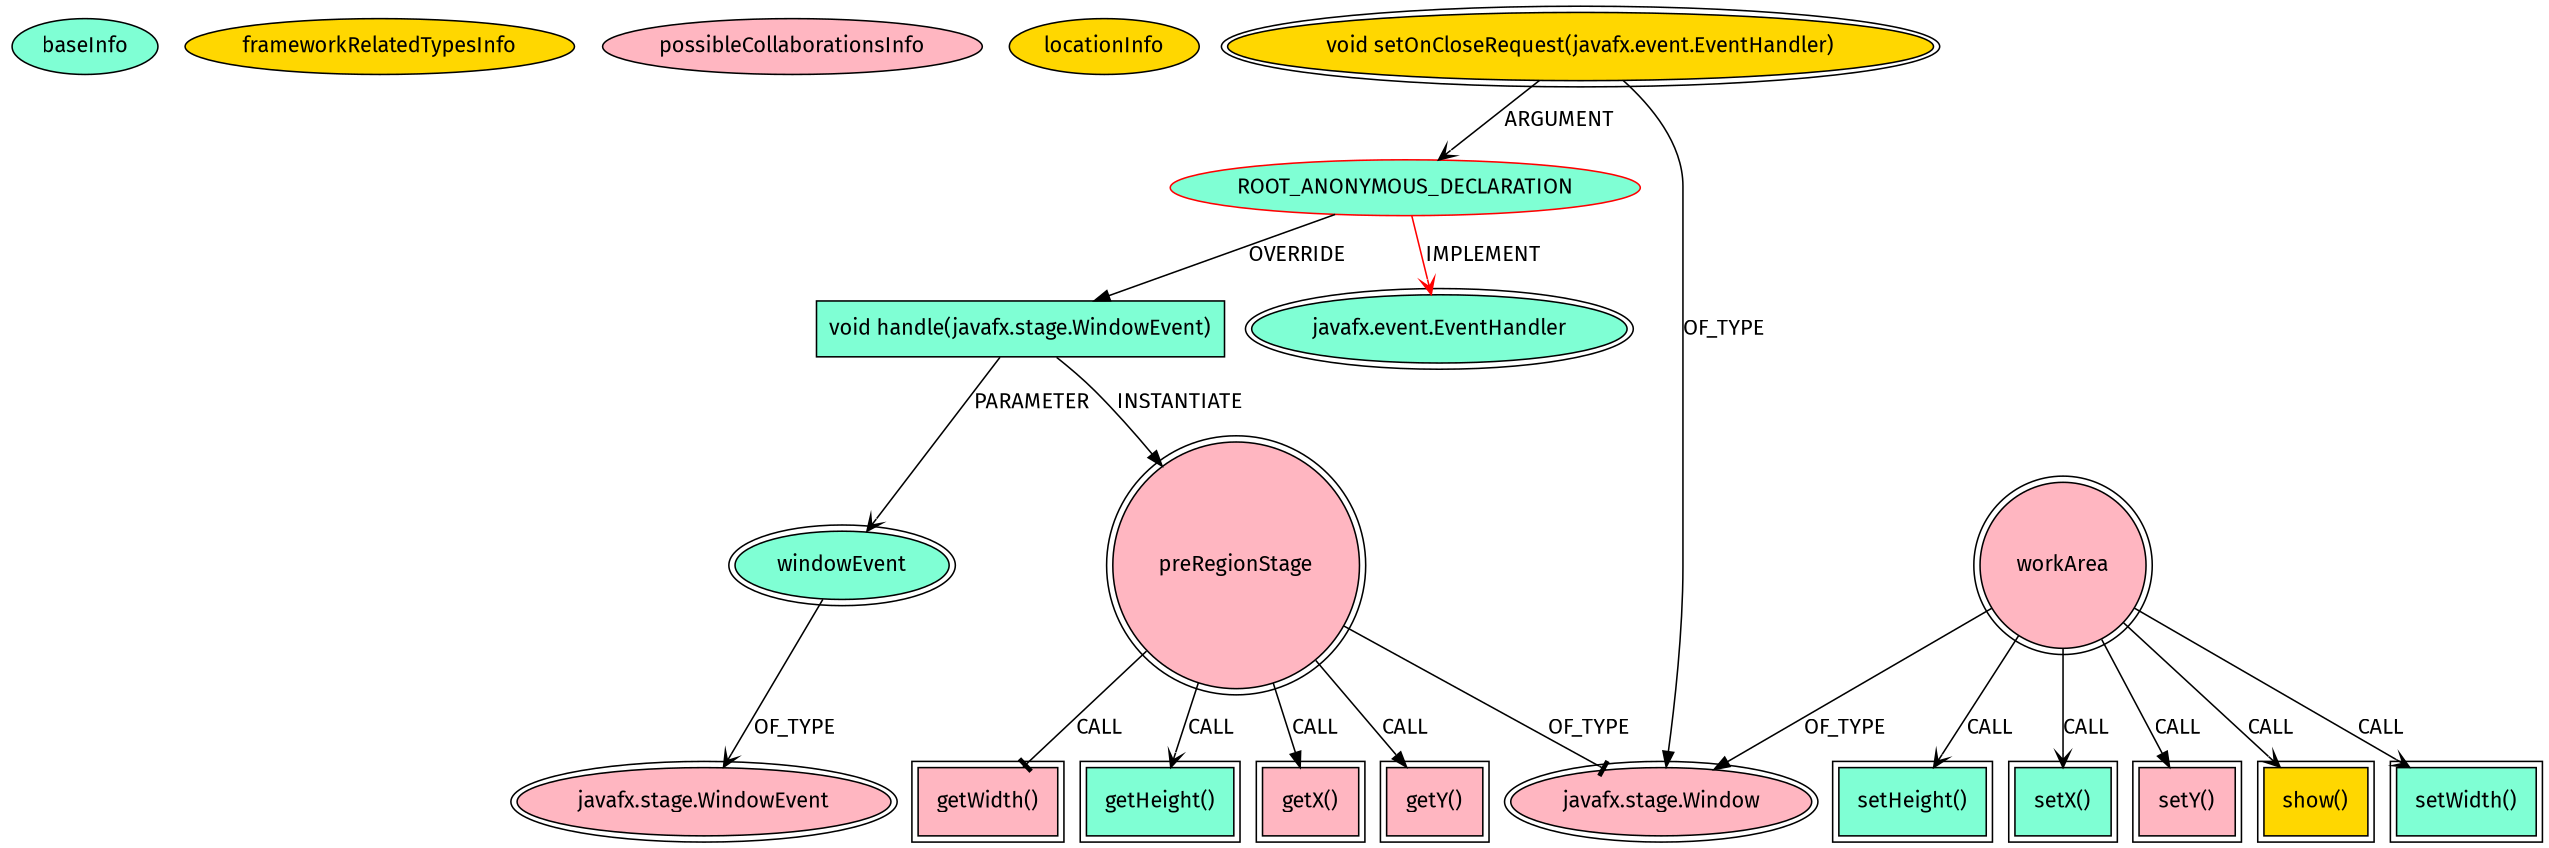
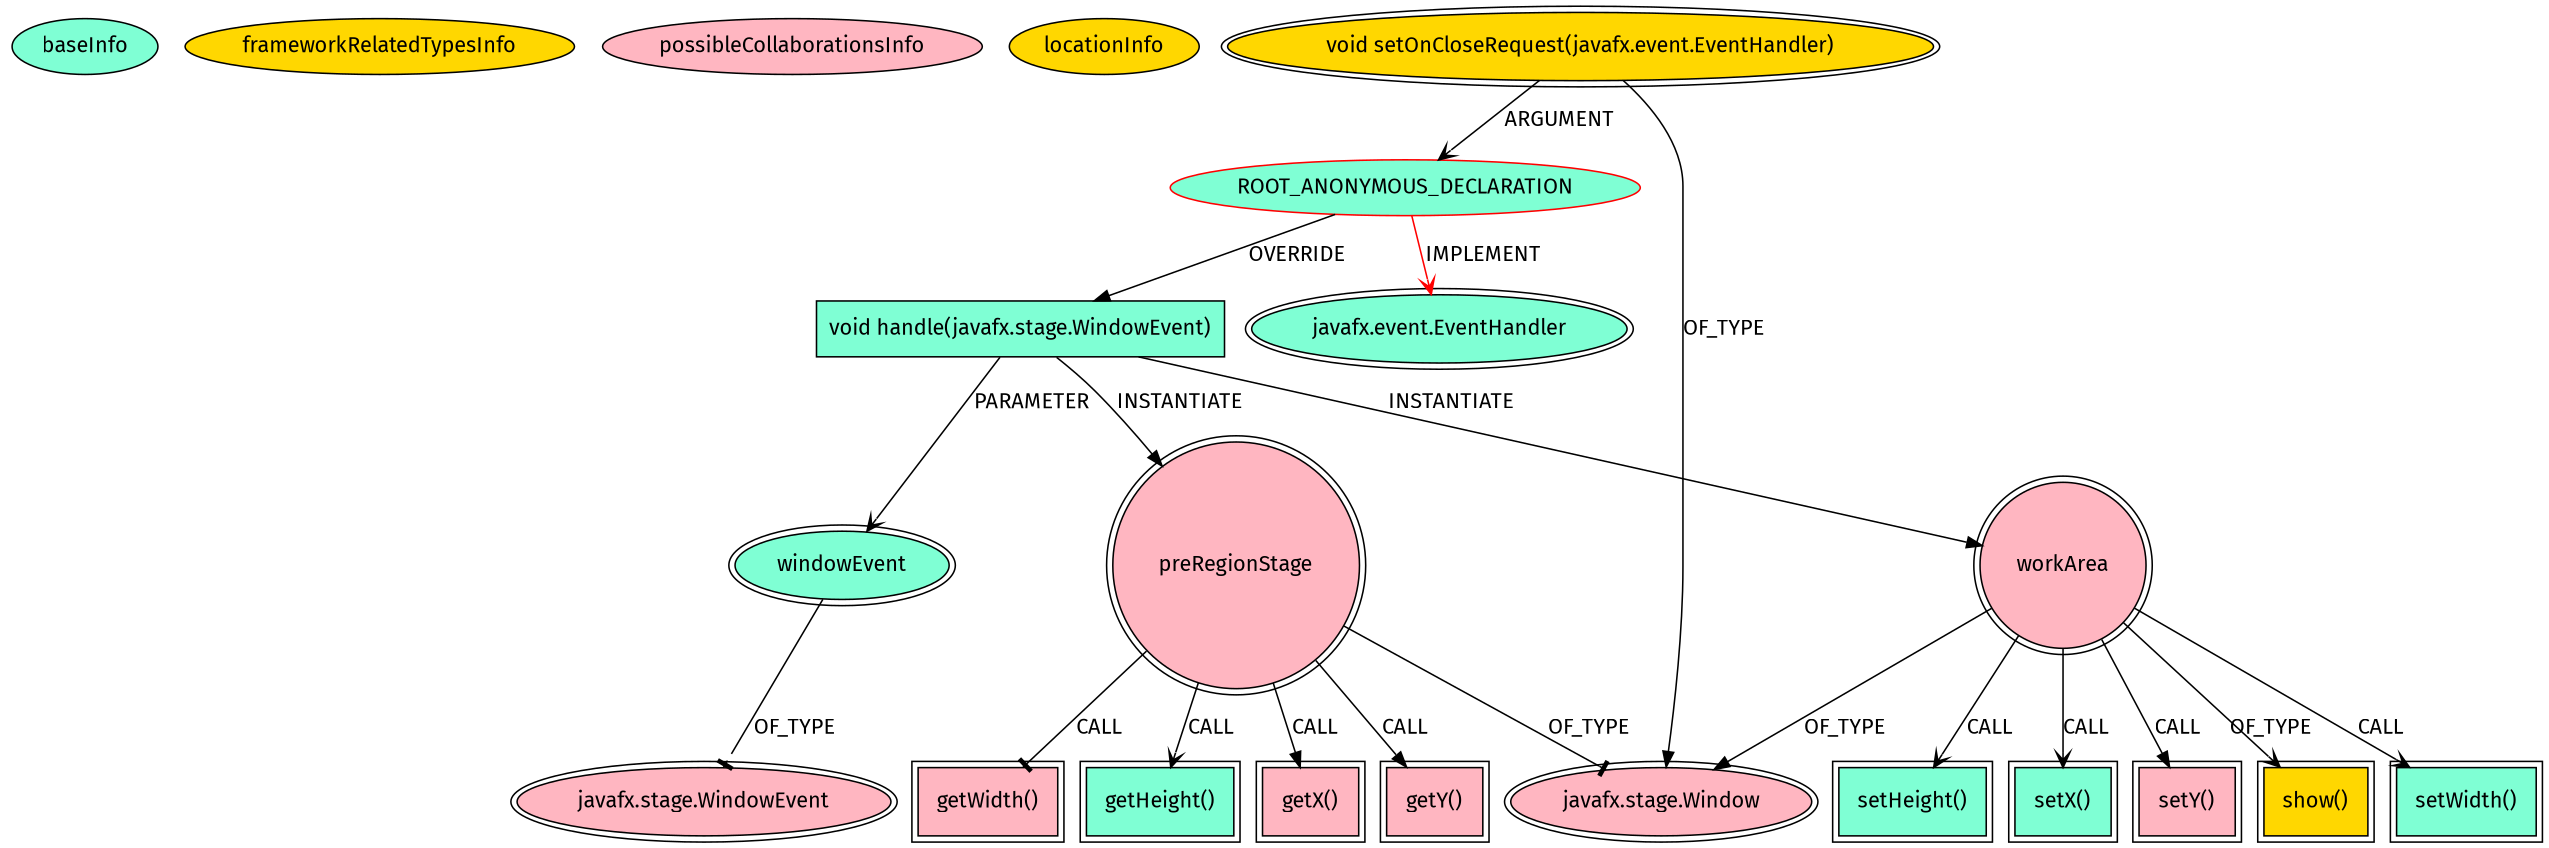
edge "void handle(javafx.stage.WindowEvent)" -> "workArea": added, label "INSTANTIATE"
edge "windowEvent" -> "javafx.stage.WindowEvent": arrowhead vee -> tee
edge "workArea" -> "show()": label "CALL" -> "OF_TYPE"
